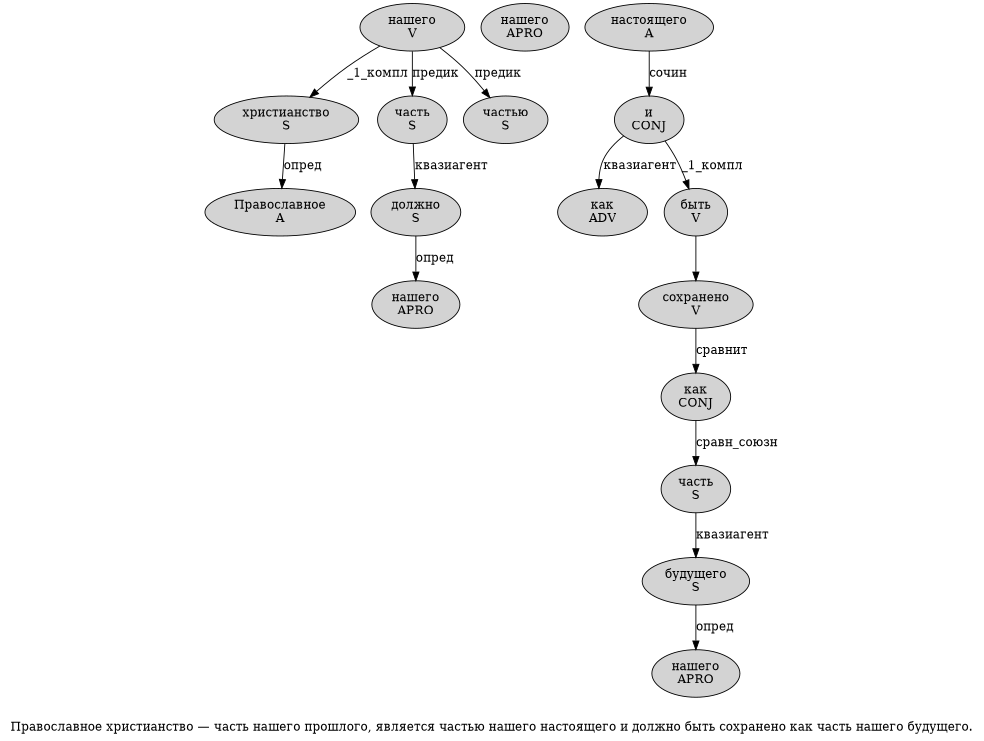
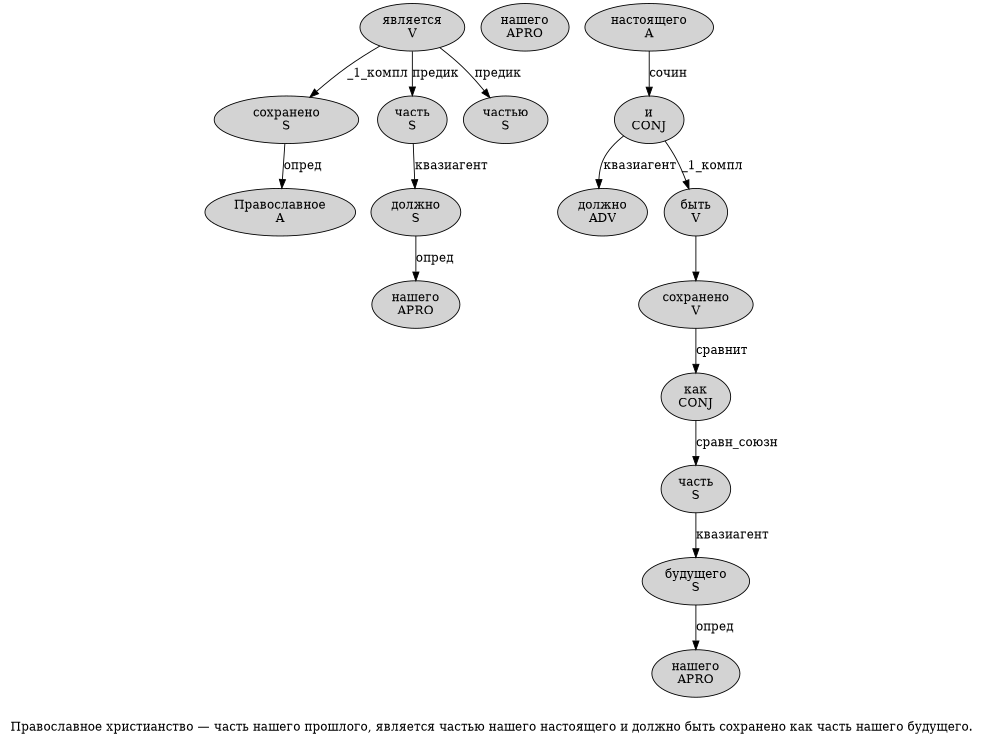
node "нашего V": label "нашего V" -> "является V"
node "христианство S": label "христианство S" -> "сохранено S"
node "как ADV": label "как ADV" -> "должно ADV"
